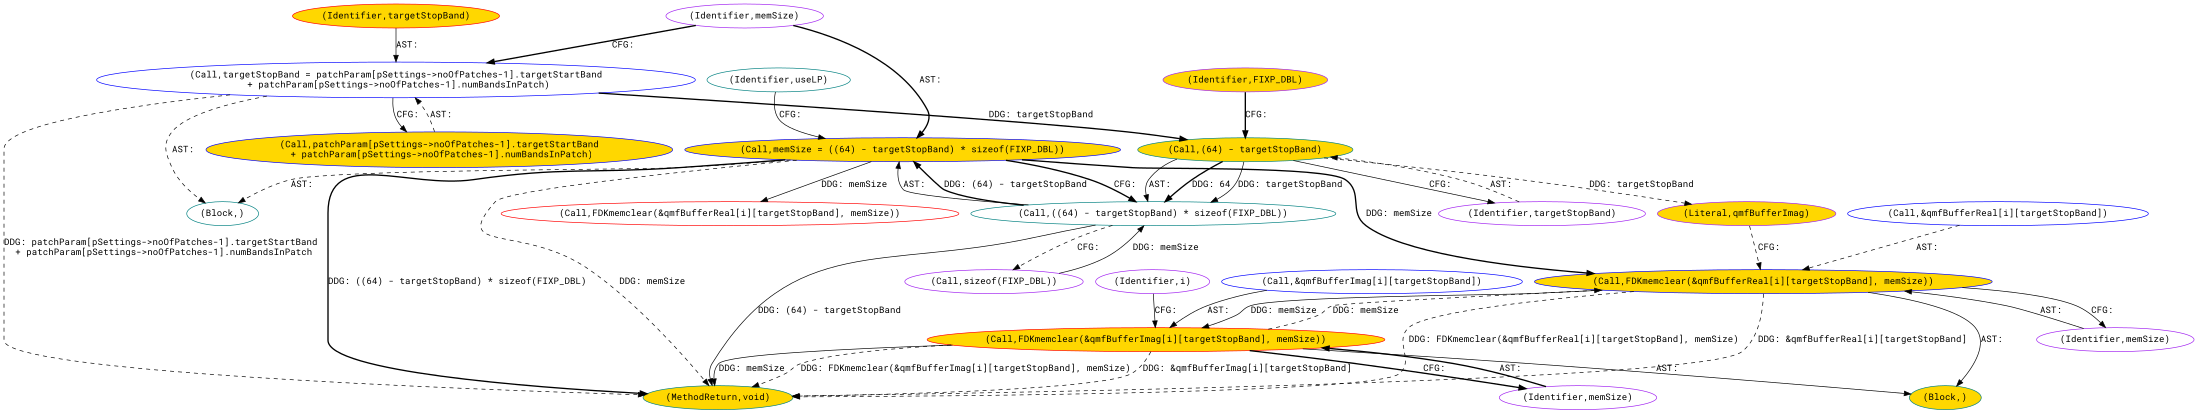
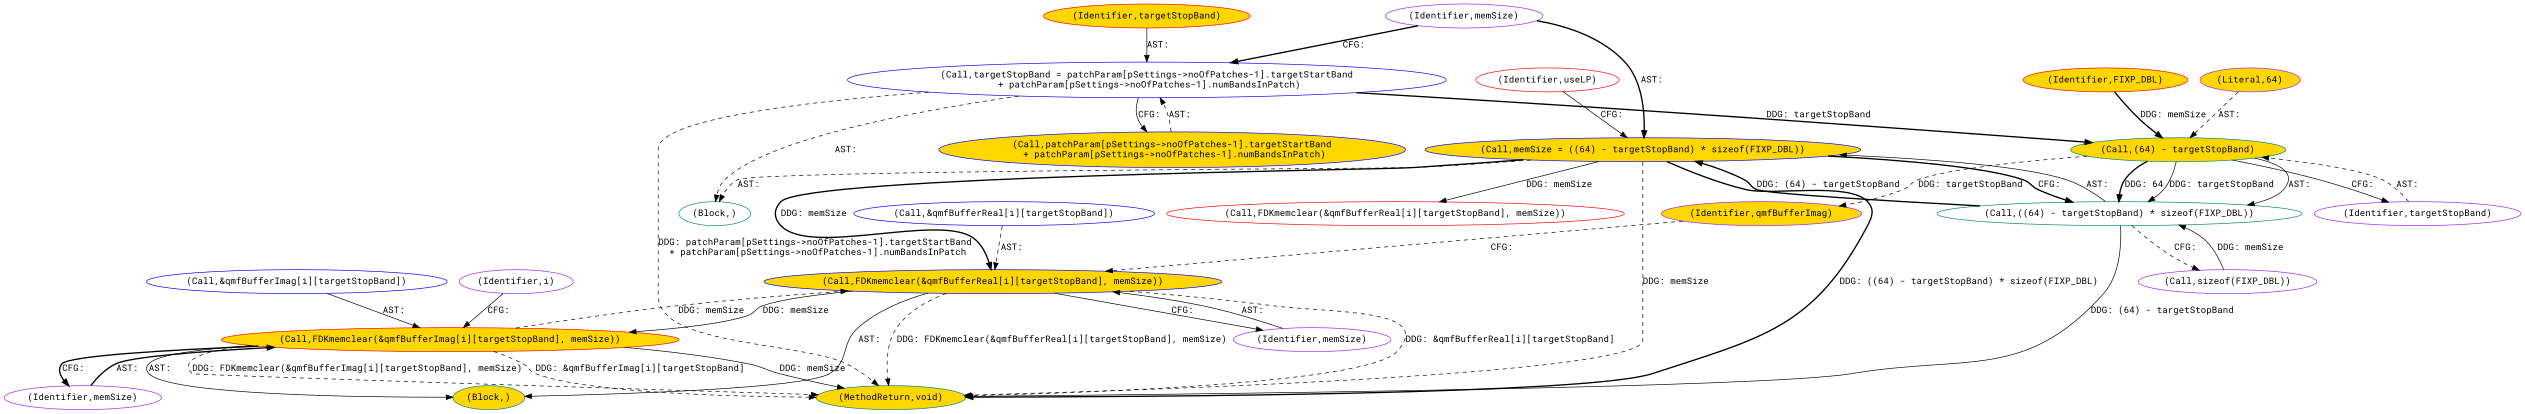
node "(Identifier,useLP)": color teal -> red
node "(Identifier,FIXP_DBL)": color purple -> red
node "(Literal,64)": added
edge "(Identifier,FIXP_DBL)" -> "(Call,(64) - targetStopBand)": label "CFG: " -> "DDG: memSize"
node "(Literal,qmfBufferImag)": label "(Literal,qmfBufferImag)" -> "(Identifier,qmfBufferImag)"
